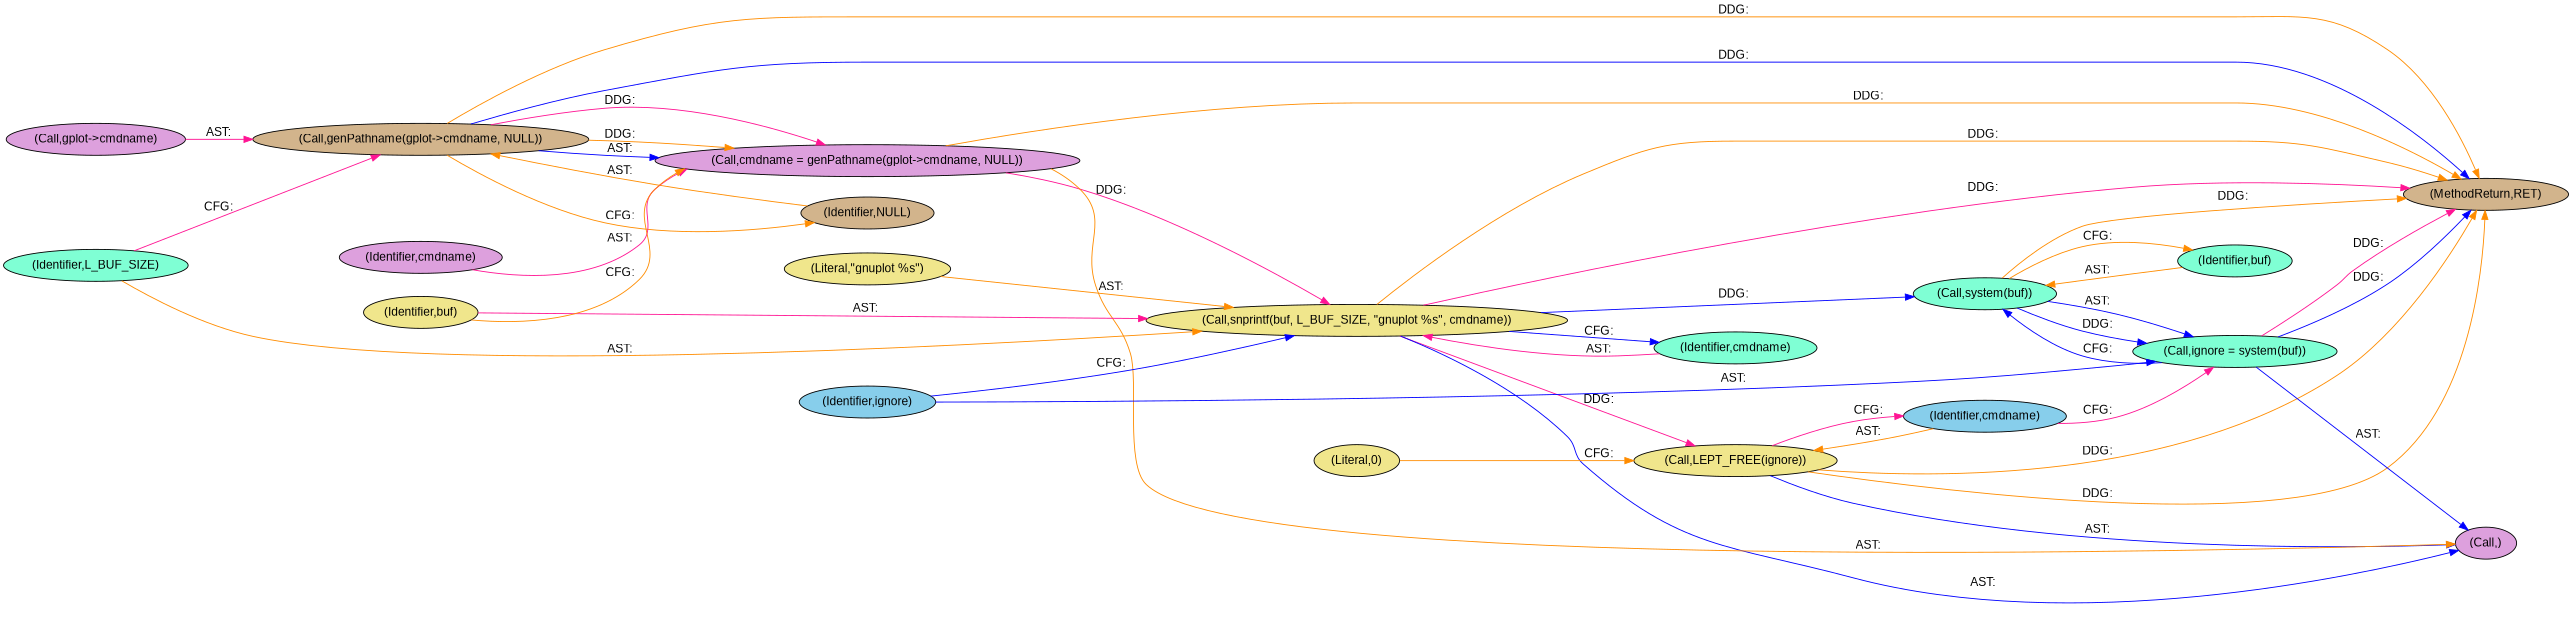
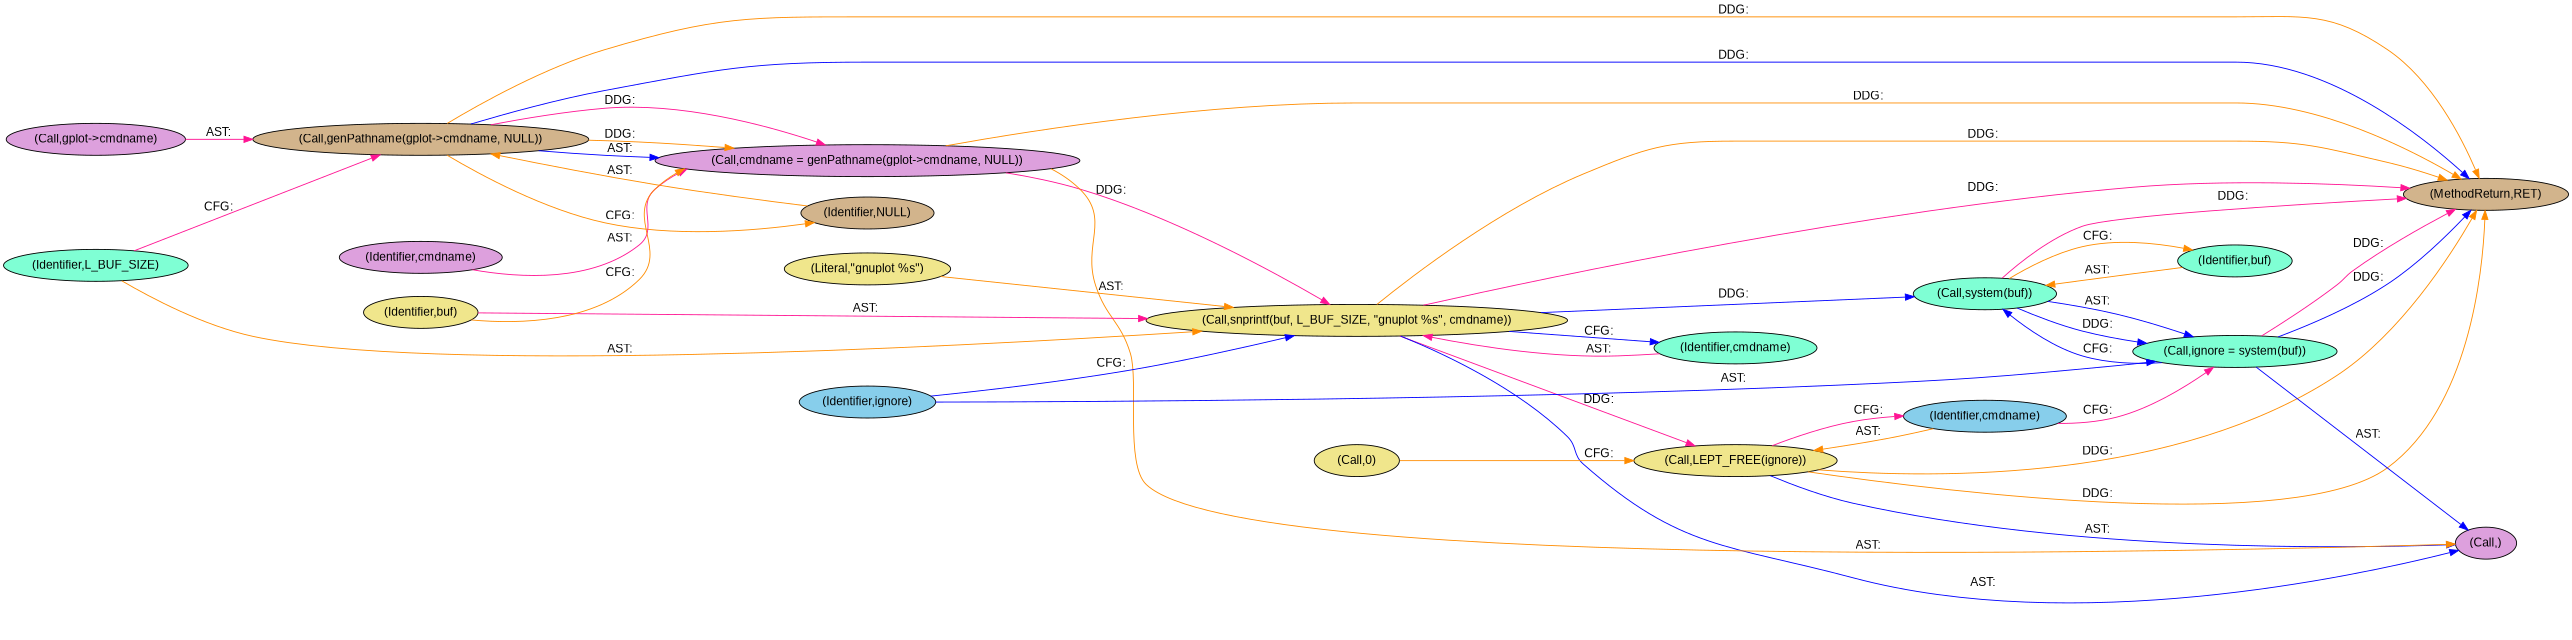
edge "(Call,system(buf))" -> "(MethodReturn,RET)": color darkorange -> deeppink
node "(Literal,0)": label "(Literal,0)" -> "(Call,0)"
